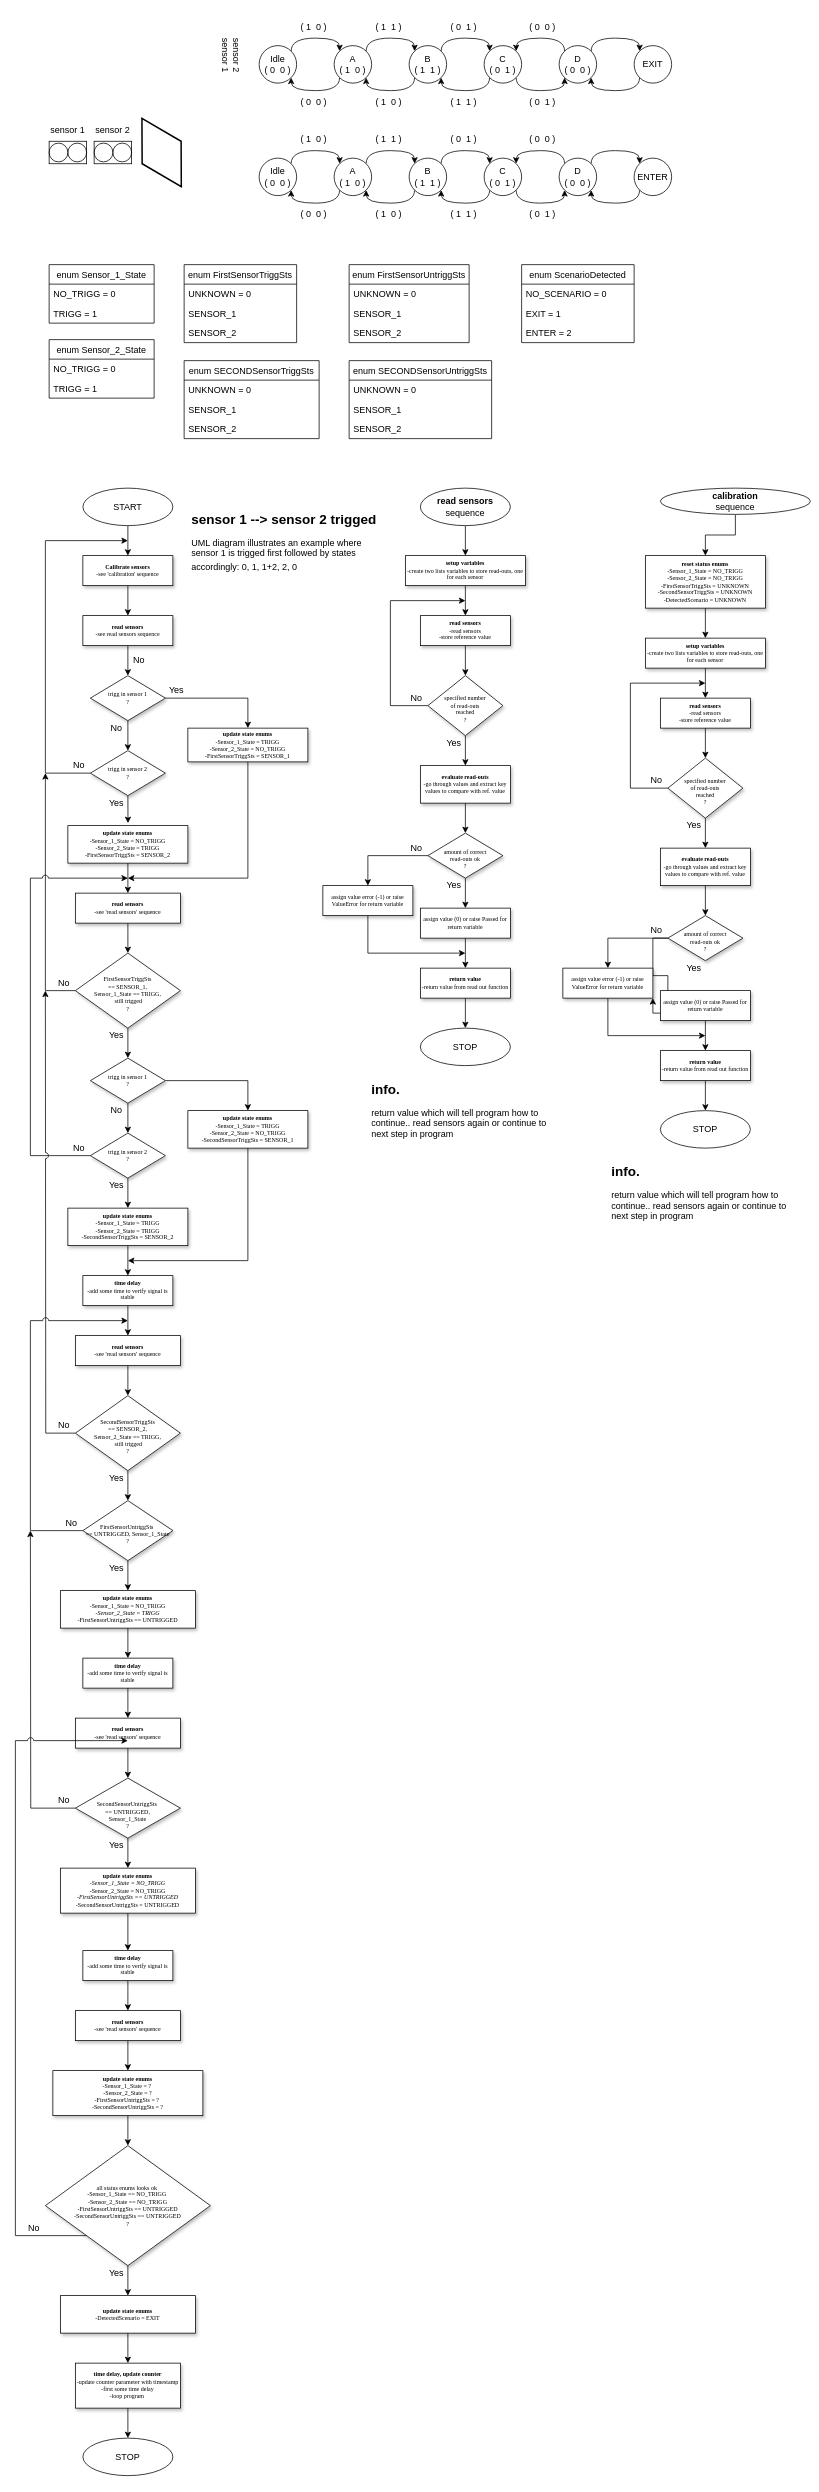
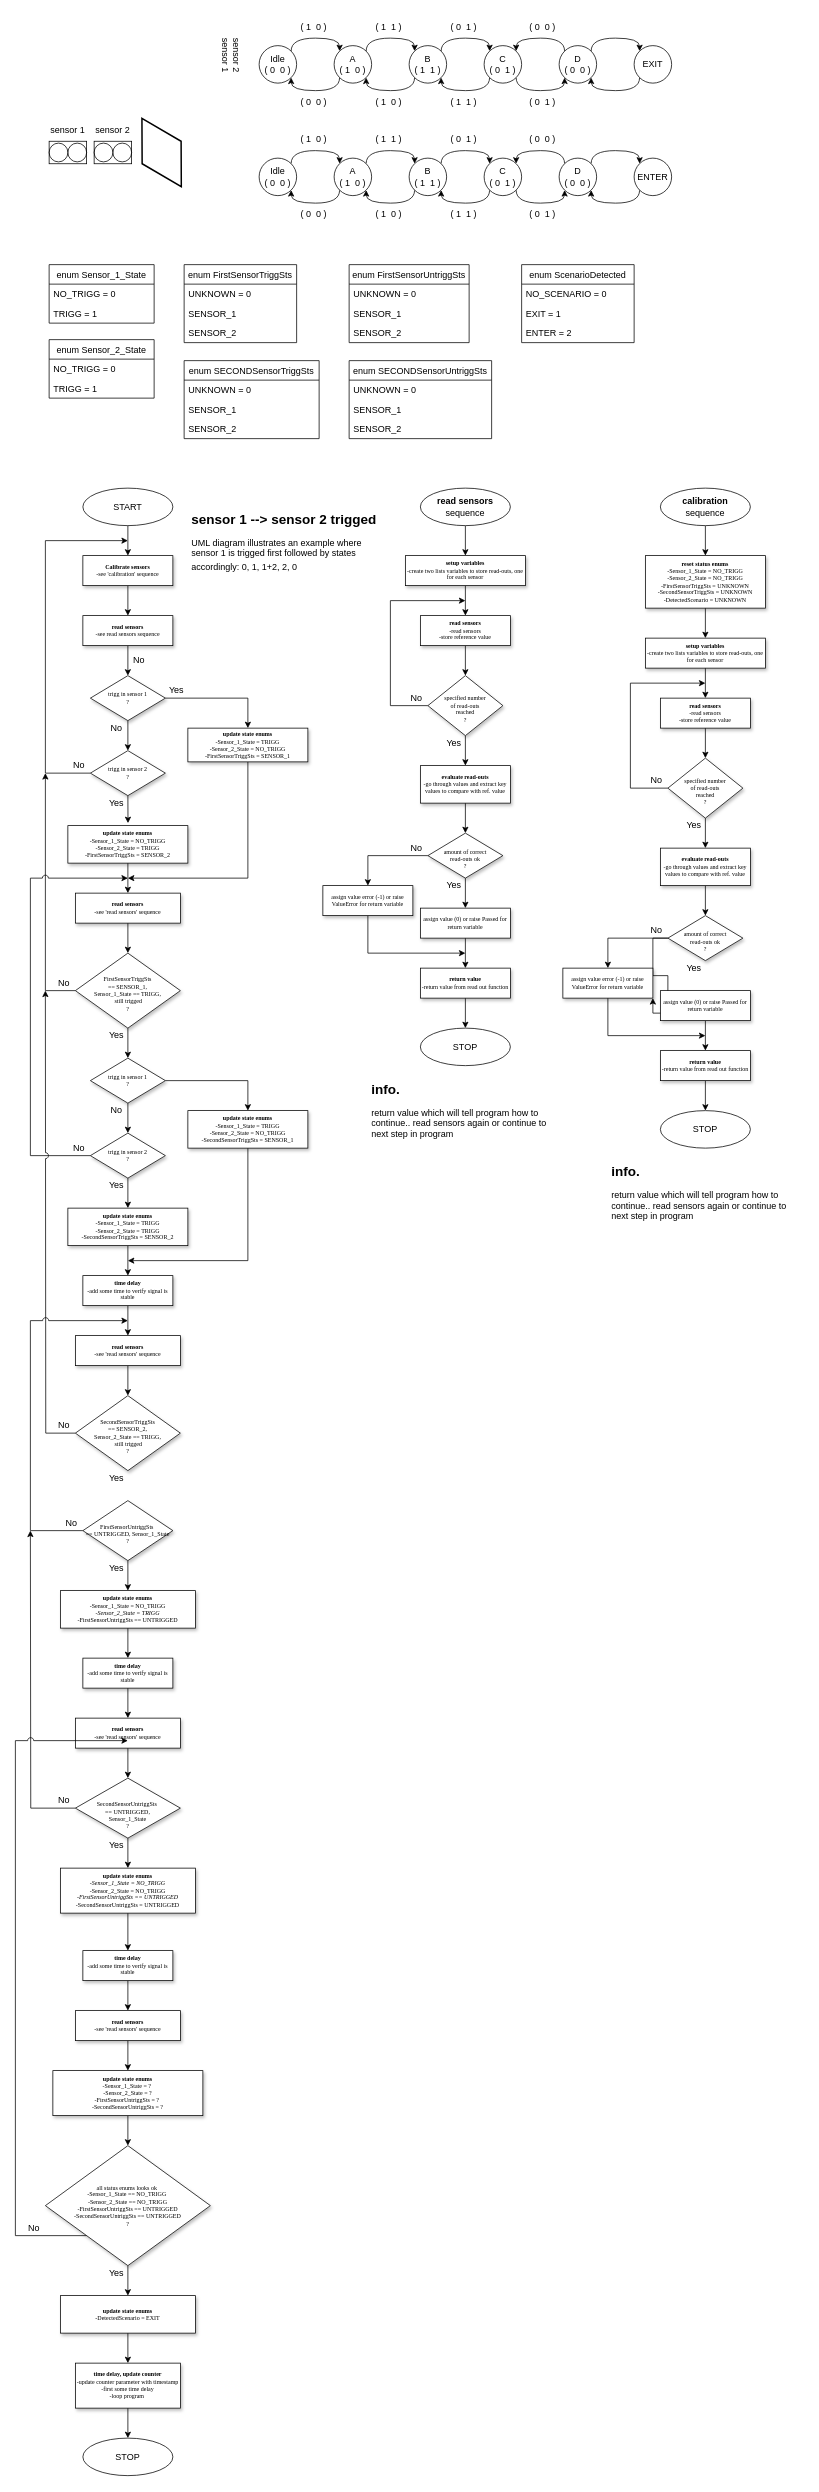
node "calibration sequence": size 150x26 -> 90x38
edge "SecondSensorTriggSts == SENSOR_2, Sensor_2_State == TRIGG, still trigged ?" -> "FirstSensorUntriggSts == UNTRIGGED, Sensor_1_State ?": removed
